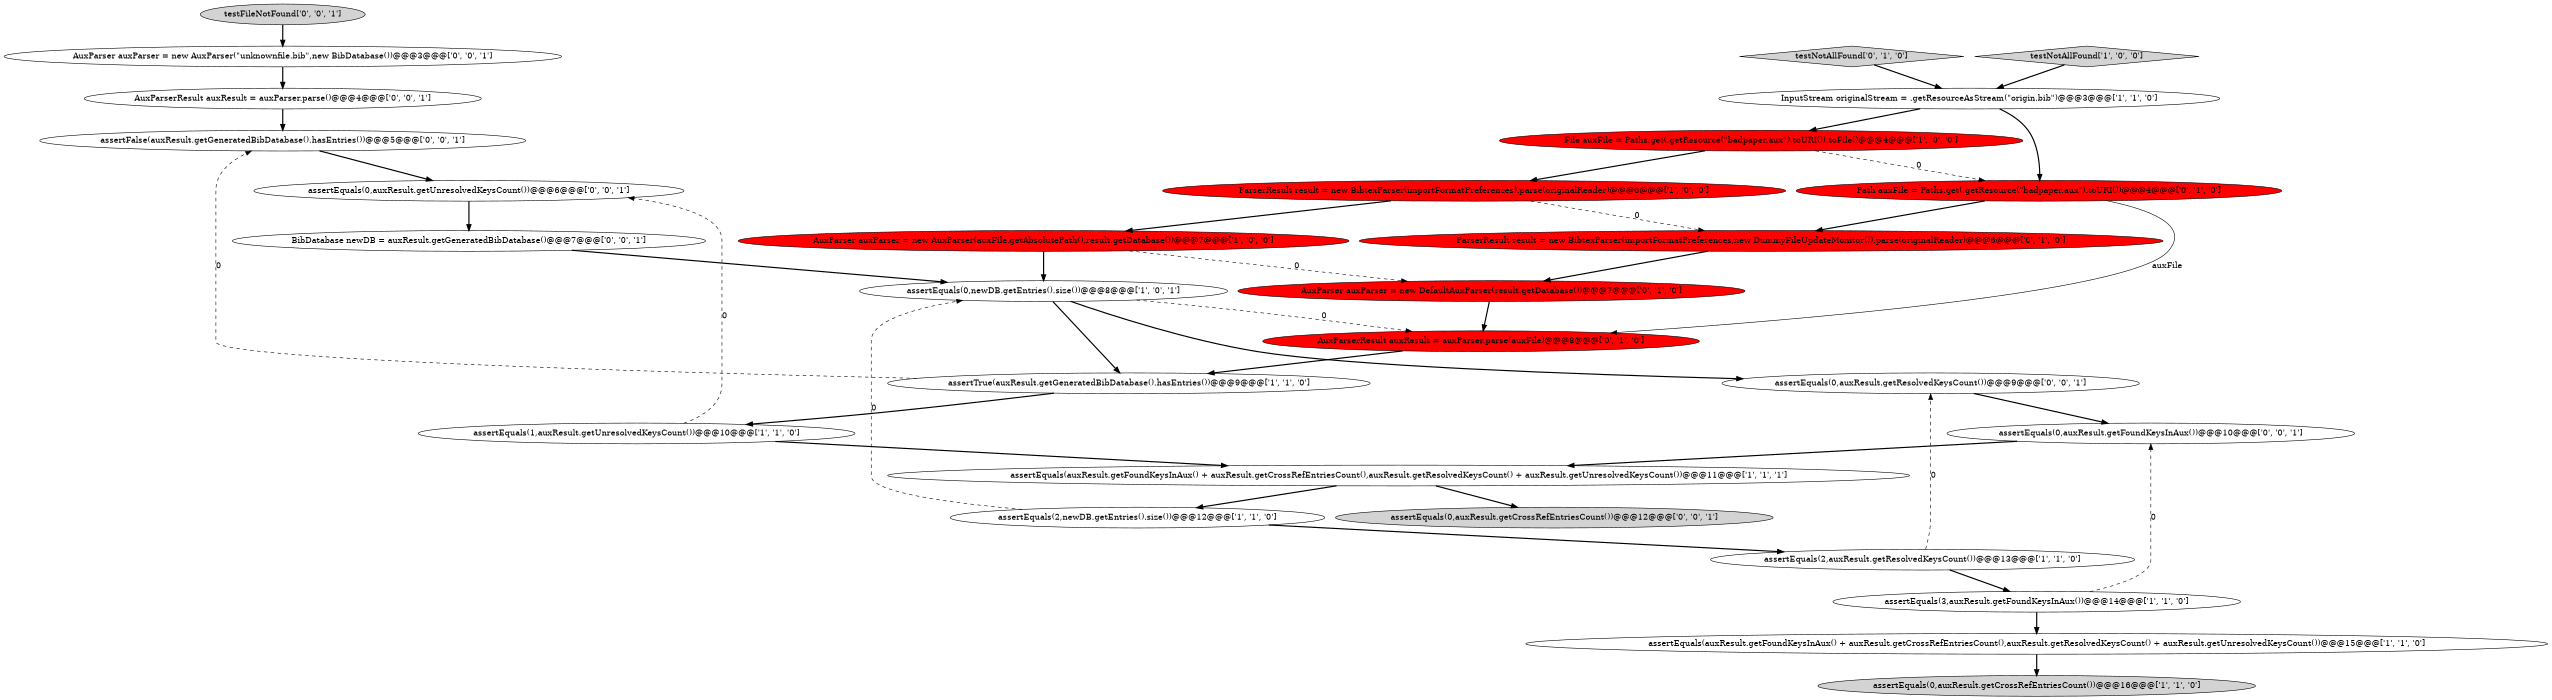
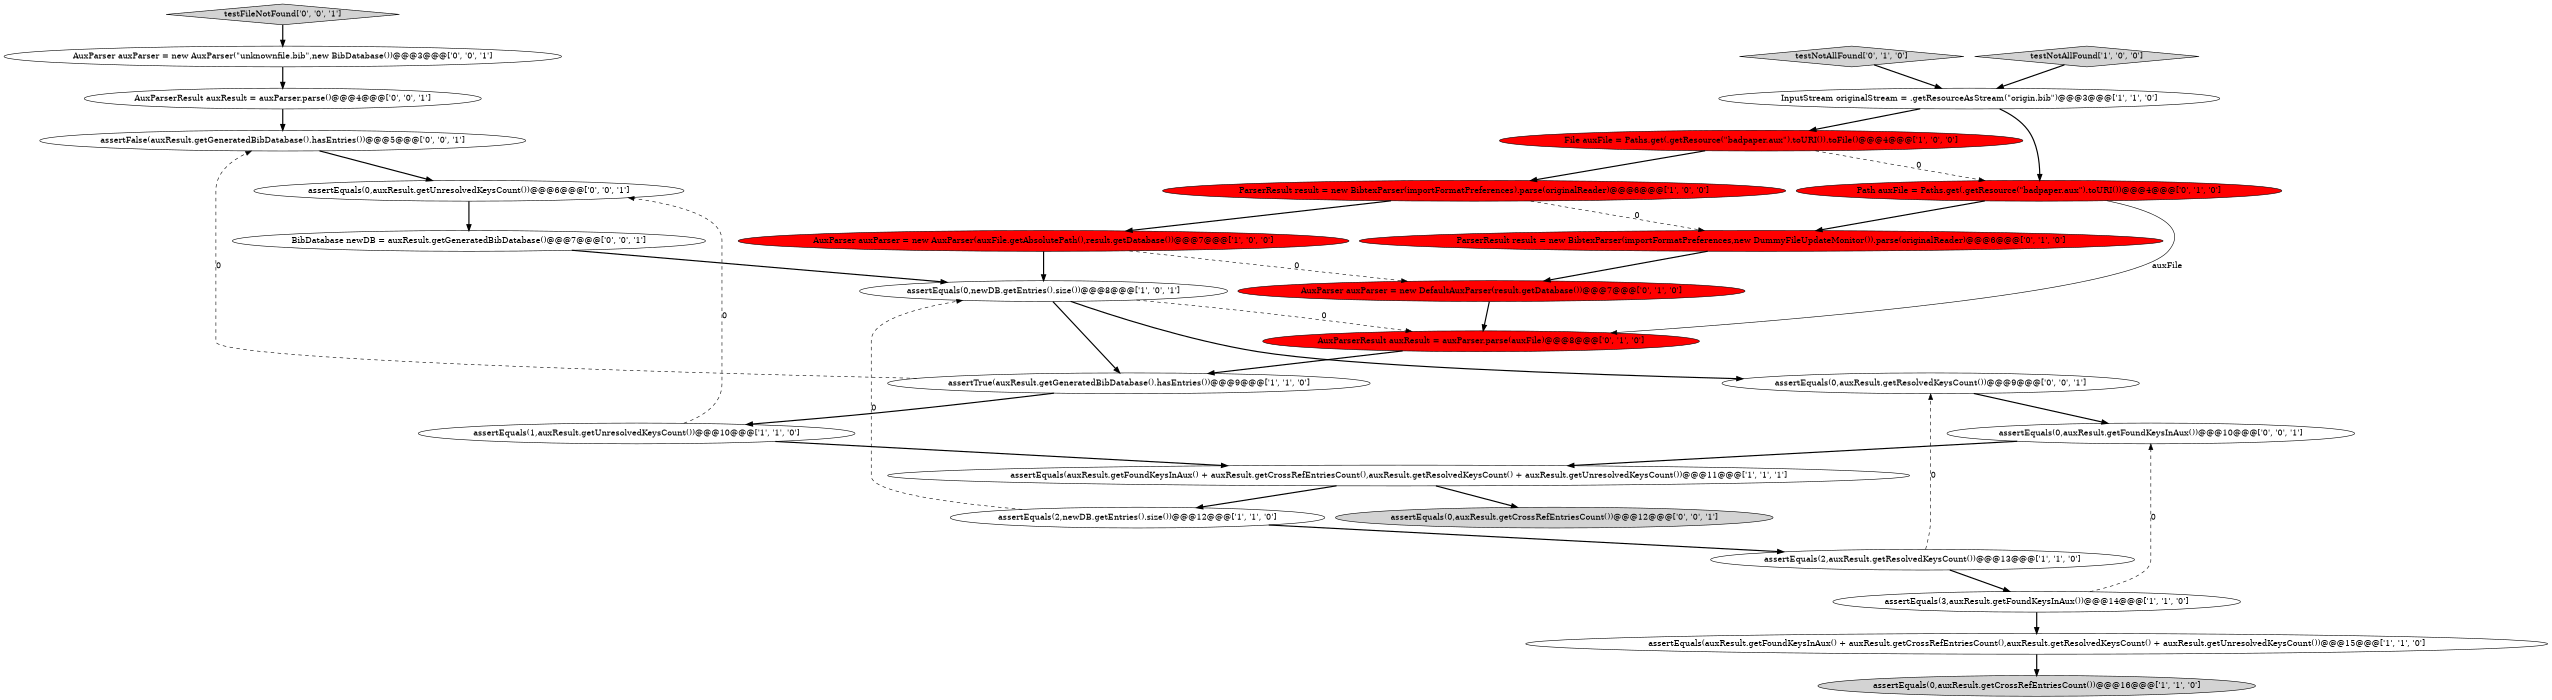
node "testFileNotFound['0', '0', '1']": shape ellipse -> diamond
